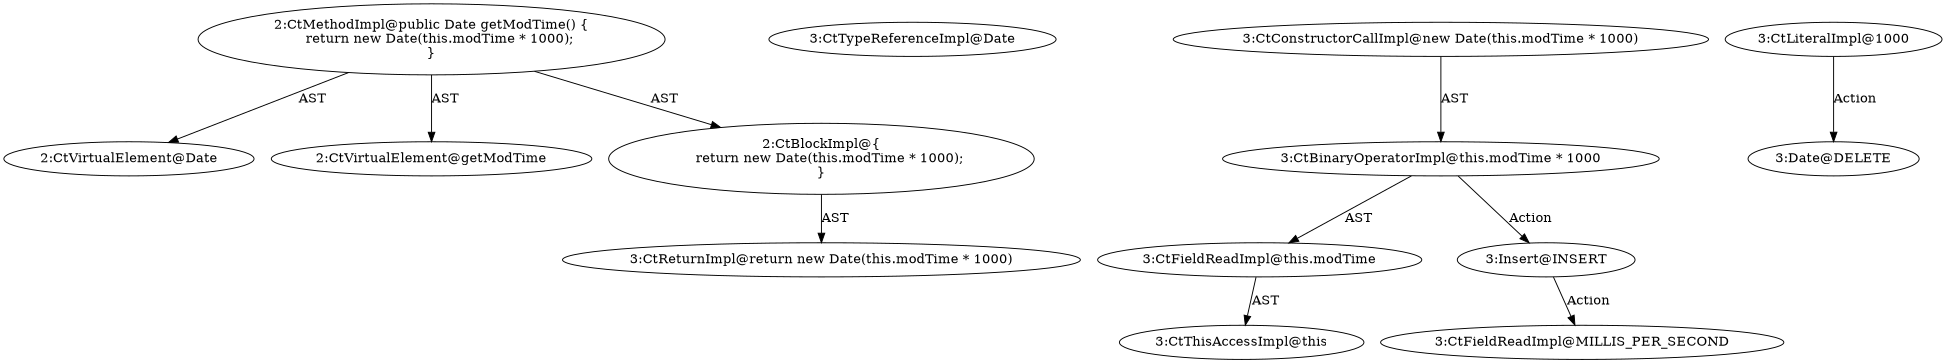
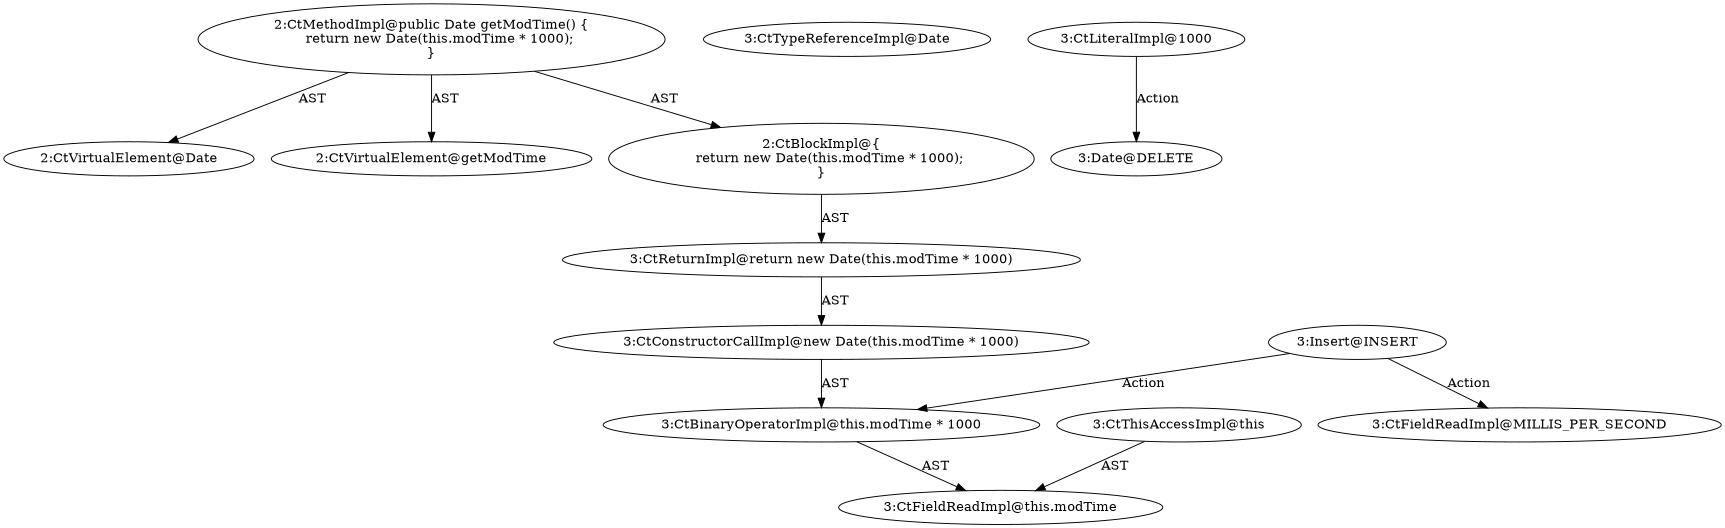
edge "3:CtBinaryOperatorImpl@this.modTime * 1000" -> "3:Insert@INSERT": reversed
edge "3:CtReturnImpl@return new Date(this.modTime * 1000)" -> "3:CtConstructorCallImpl@new Date(this.modTime * 1000)": added, label "AST"
edge "3:CtFieldReadImpl@this.modTime" -> "3:CtThisAccessImpl@this": reversed
